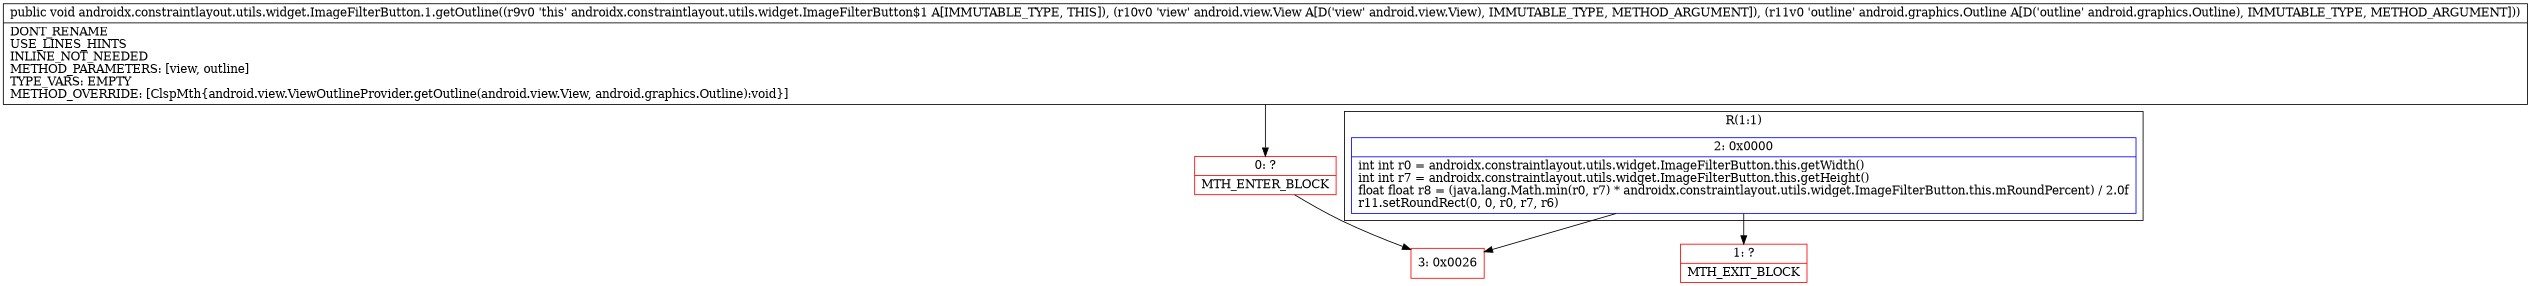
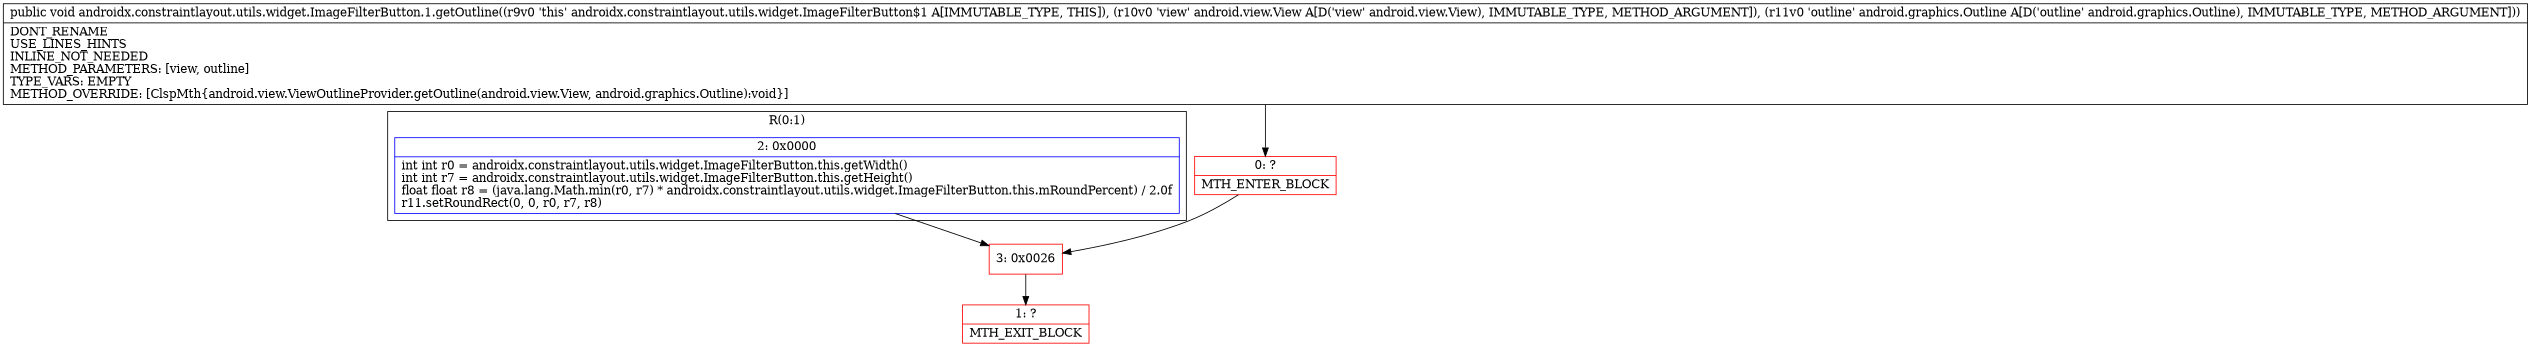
cluster "R(1:1)": label "R(1:1)" -> "R(0:1)"
node "2: 0x0000": text "r11.setRoundRect(0, 0, r0, r7, r6)" -> "r11.setRoundRect(0, 0, r0, r7, r8)"
edge "2: 0x0000" -> "1: ?": now "3: 0x0026" -> "1: ?"
